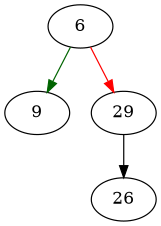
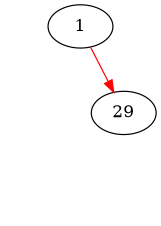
node "6": label "6" -> "1"
node "9": removed
node "26": removed
